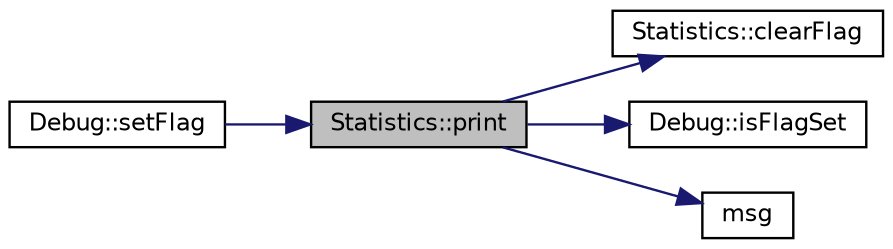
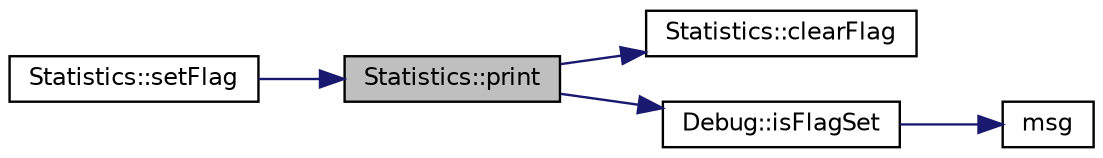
node "Debug::setFlag": label "Debug::setFlag" -> "Statistics::setFlag"
edge "Statistics::print" -> "msg": now "Debug::isFlagSet" -> "msg"
